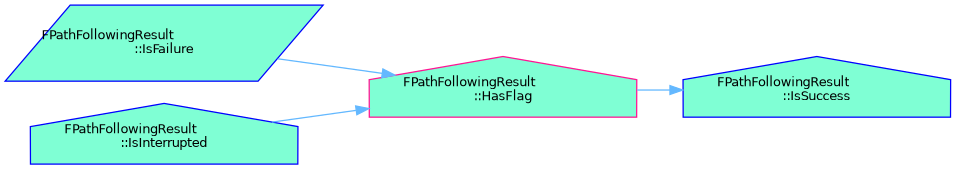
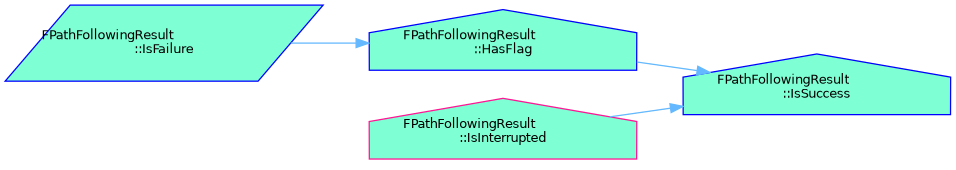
node "FPathFollowingResult ::HasFlag": color deeppink -> blue
edge "FPathFollowingResult ::IsInterrupted" -> "FPathFollowingResult ::HasFlag": now "FPathFollowingResult ::IsInterrupted" -> "FPathFollowingResult ::IsSuccess"
node "FPathFollowingResult ::IsInterrupted": color blue -> deeppink
